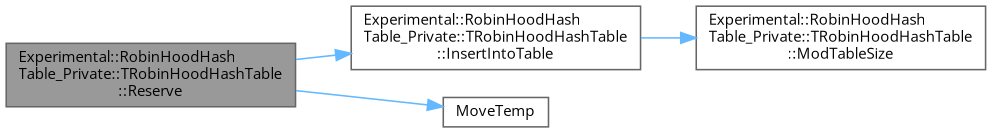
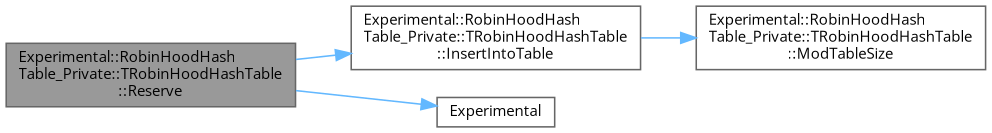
node "MoveTemp": label "MoveTemp" -> "Experimental"
